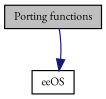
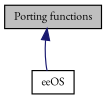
edge "Porting functions" -> "eeOS": reversed
